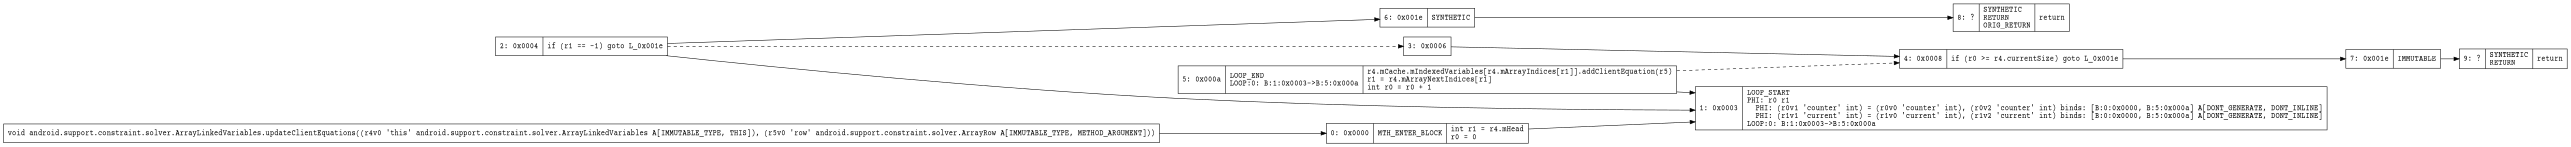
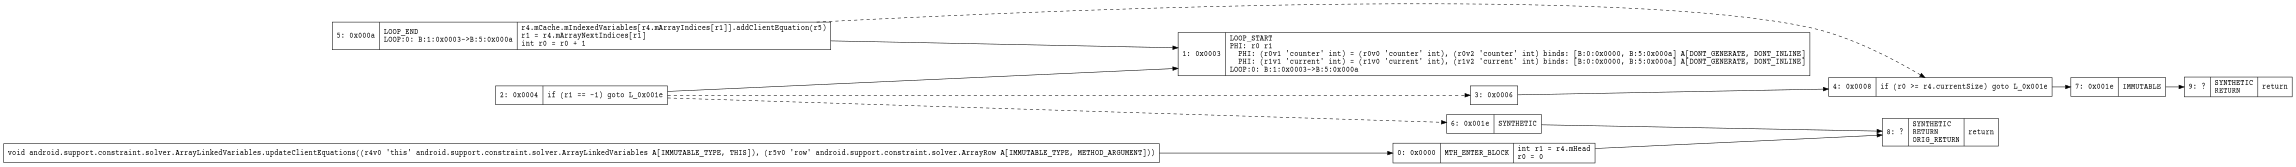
edge "2: 0x0004" -> "6: 0x001e": style solid -> dashed
edge "0: 0x0000" -> "1: 0x0003": now "0: 0x0000" -> "8: ?"
